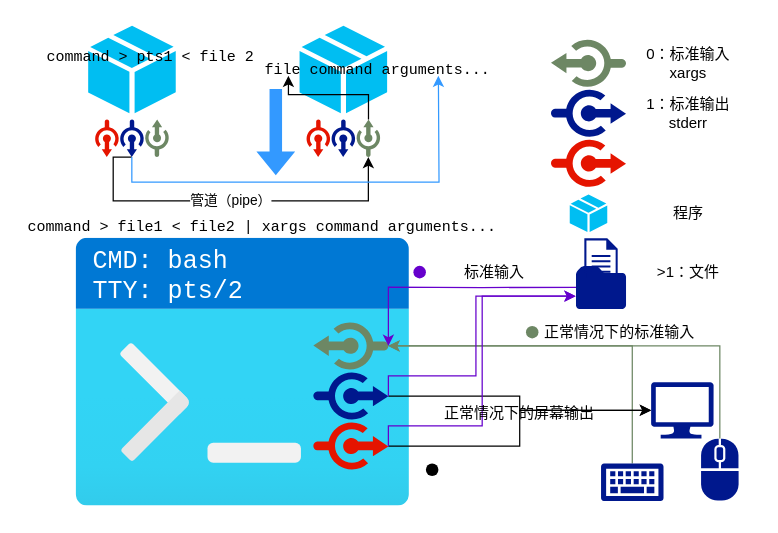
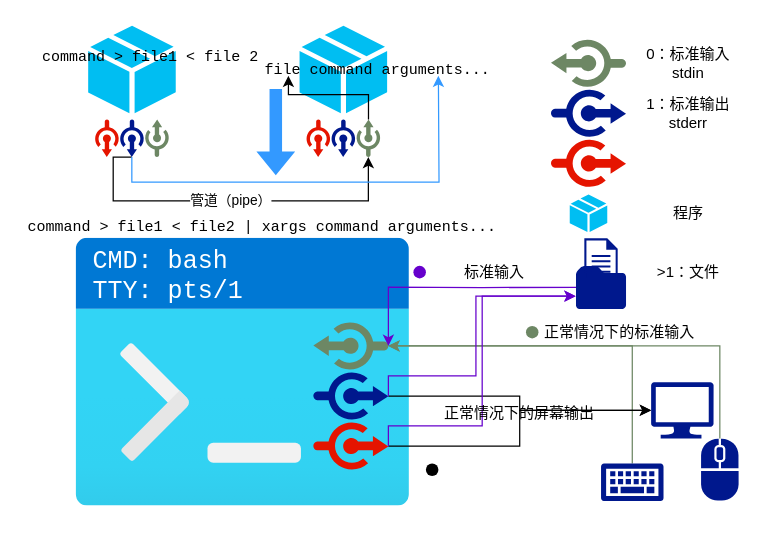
node "command > pts1 < file 2": label "command > pts1 < file 2" -> "command > file1 < file 2"
node "0：标准输入 xargs": label "0：标准输入 xargs" -> "0：标准输入 stdin"
node "CMD: bash TTY: pts/2": label "CMD: bash TTY: pts/2" -> "CMD: bash TTY: pts/1"
